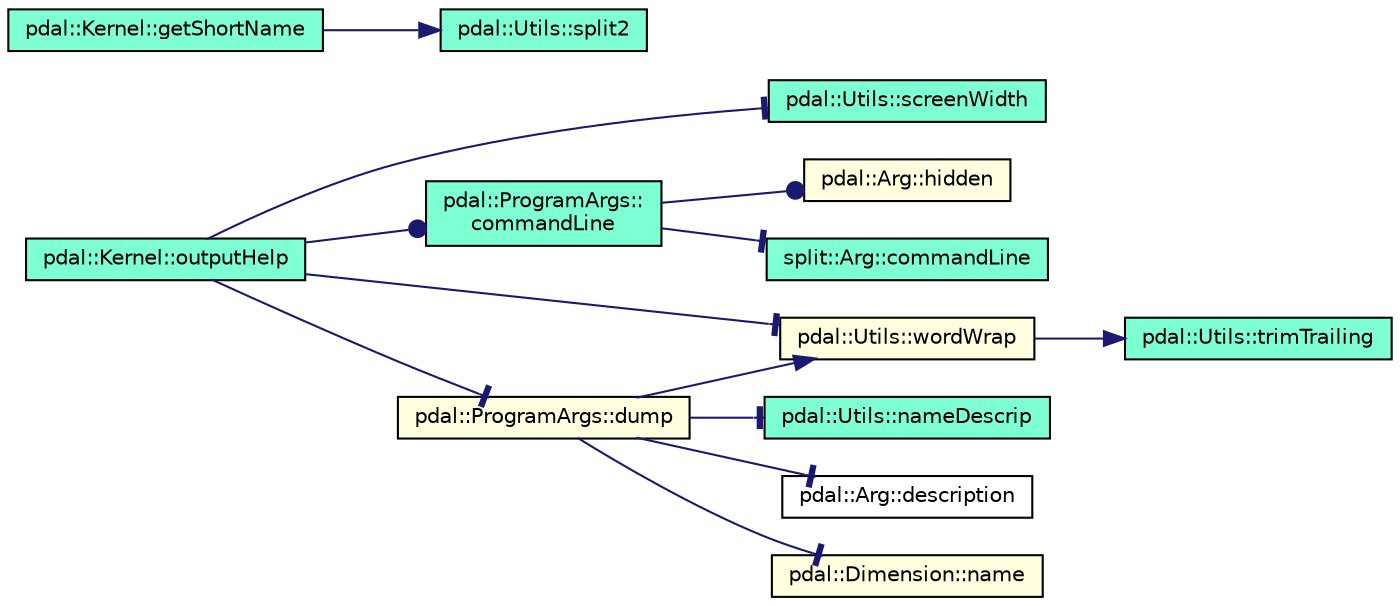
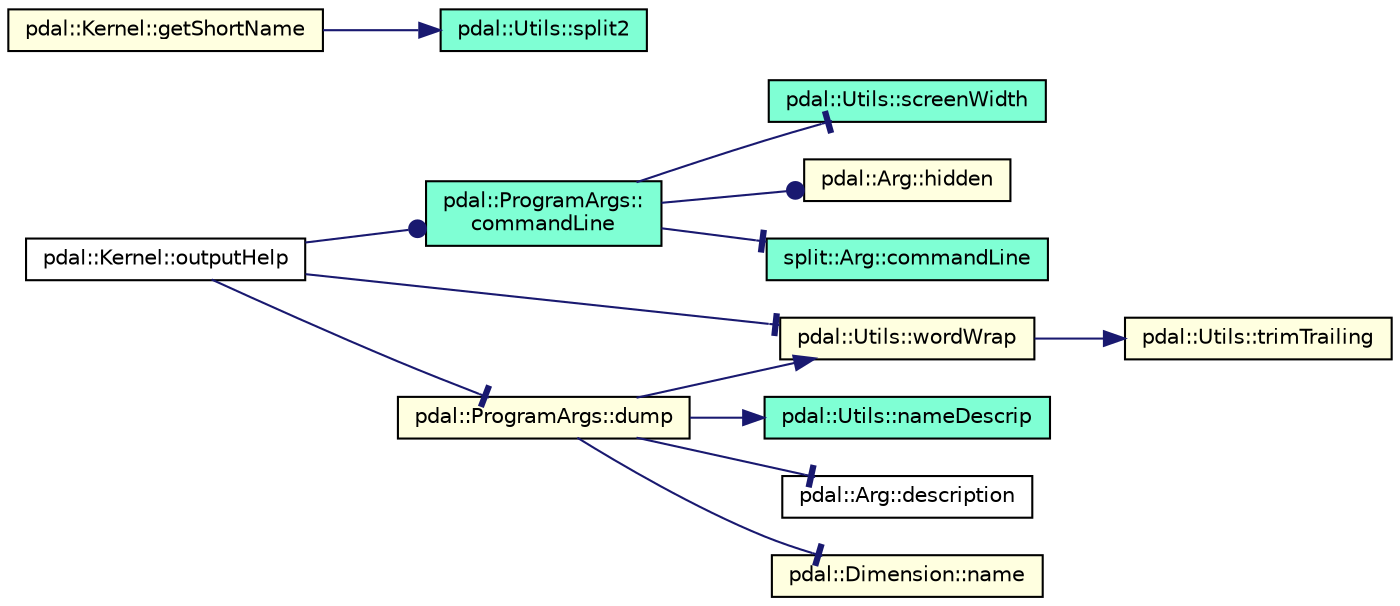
node "pdal::Kernel::getShortName": fillcolor aquamarine -> lightyellow
edge "pdal::Kernel::outputHelp" -> "pdal::Utils::screenWidth": now "pdal::ProgramArgs:: commandLine" -> "pdal::Utils::screenWidth"
node "pdal::Kernel::outputHelp": fillcolor aquamarine -> white
node "pdal::Utils::trimTrailing": fillcolor aquamarine -> lightyellow
edge "pdal::ProgramArgs::dump" -> "pdal::Utils::nameDescrip": arrowhead tee -> normal
